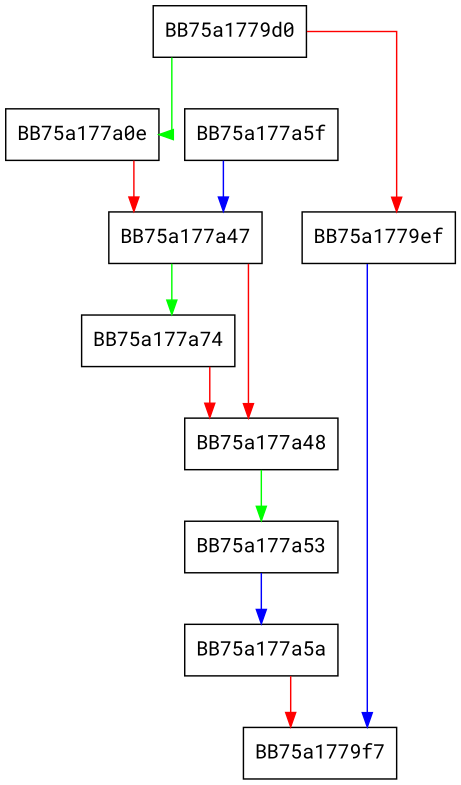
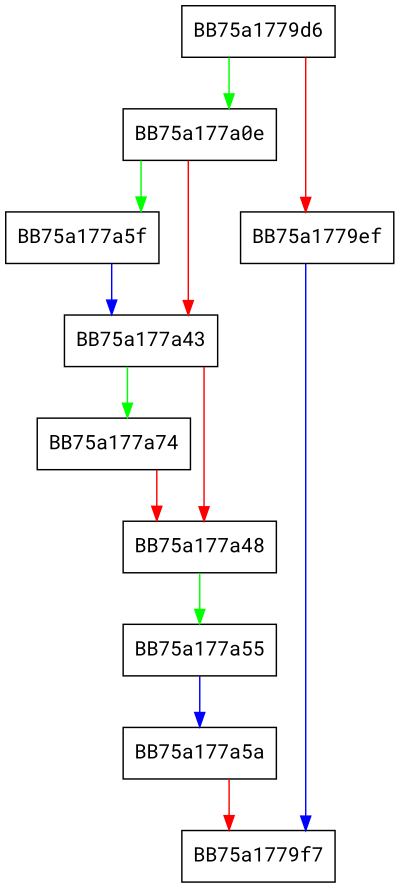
node "BB75a1779d0": label "BB75a1779d0" -> "BB75a1779d6"
edge "BB75a177a0e" -> "BB75a177a5f": added
node "BB75a177a47": label "BB75a177a47" -> "BB75a177a43"
node "BB75a177a53": label "BB75a177a53" -> "BB75a177a55"
